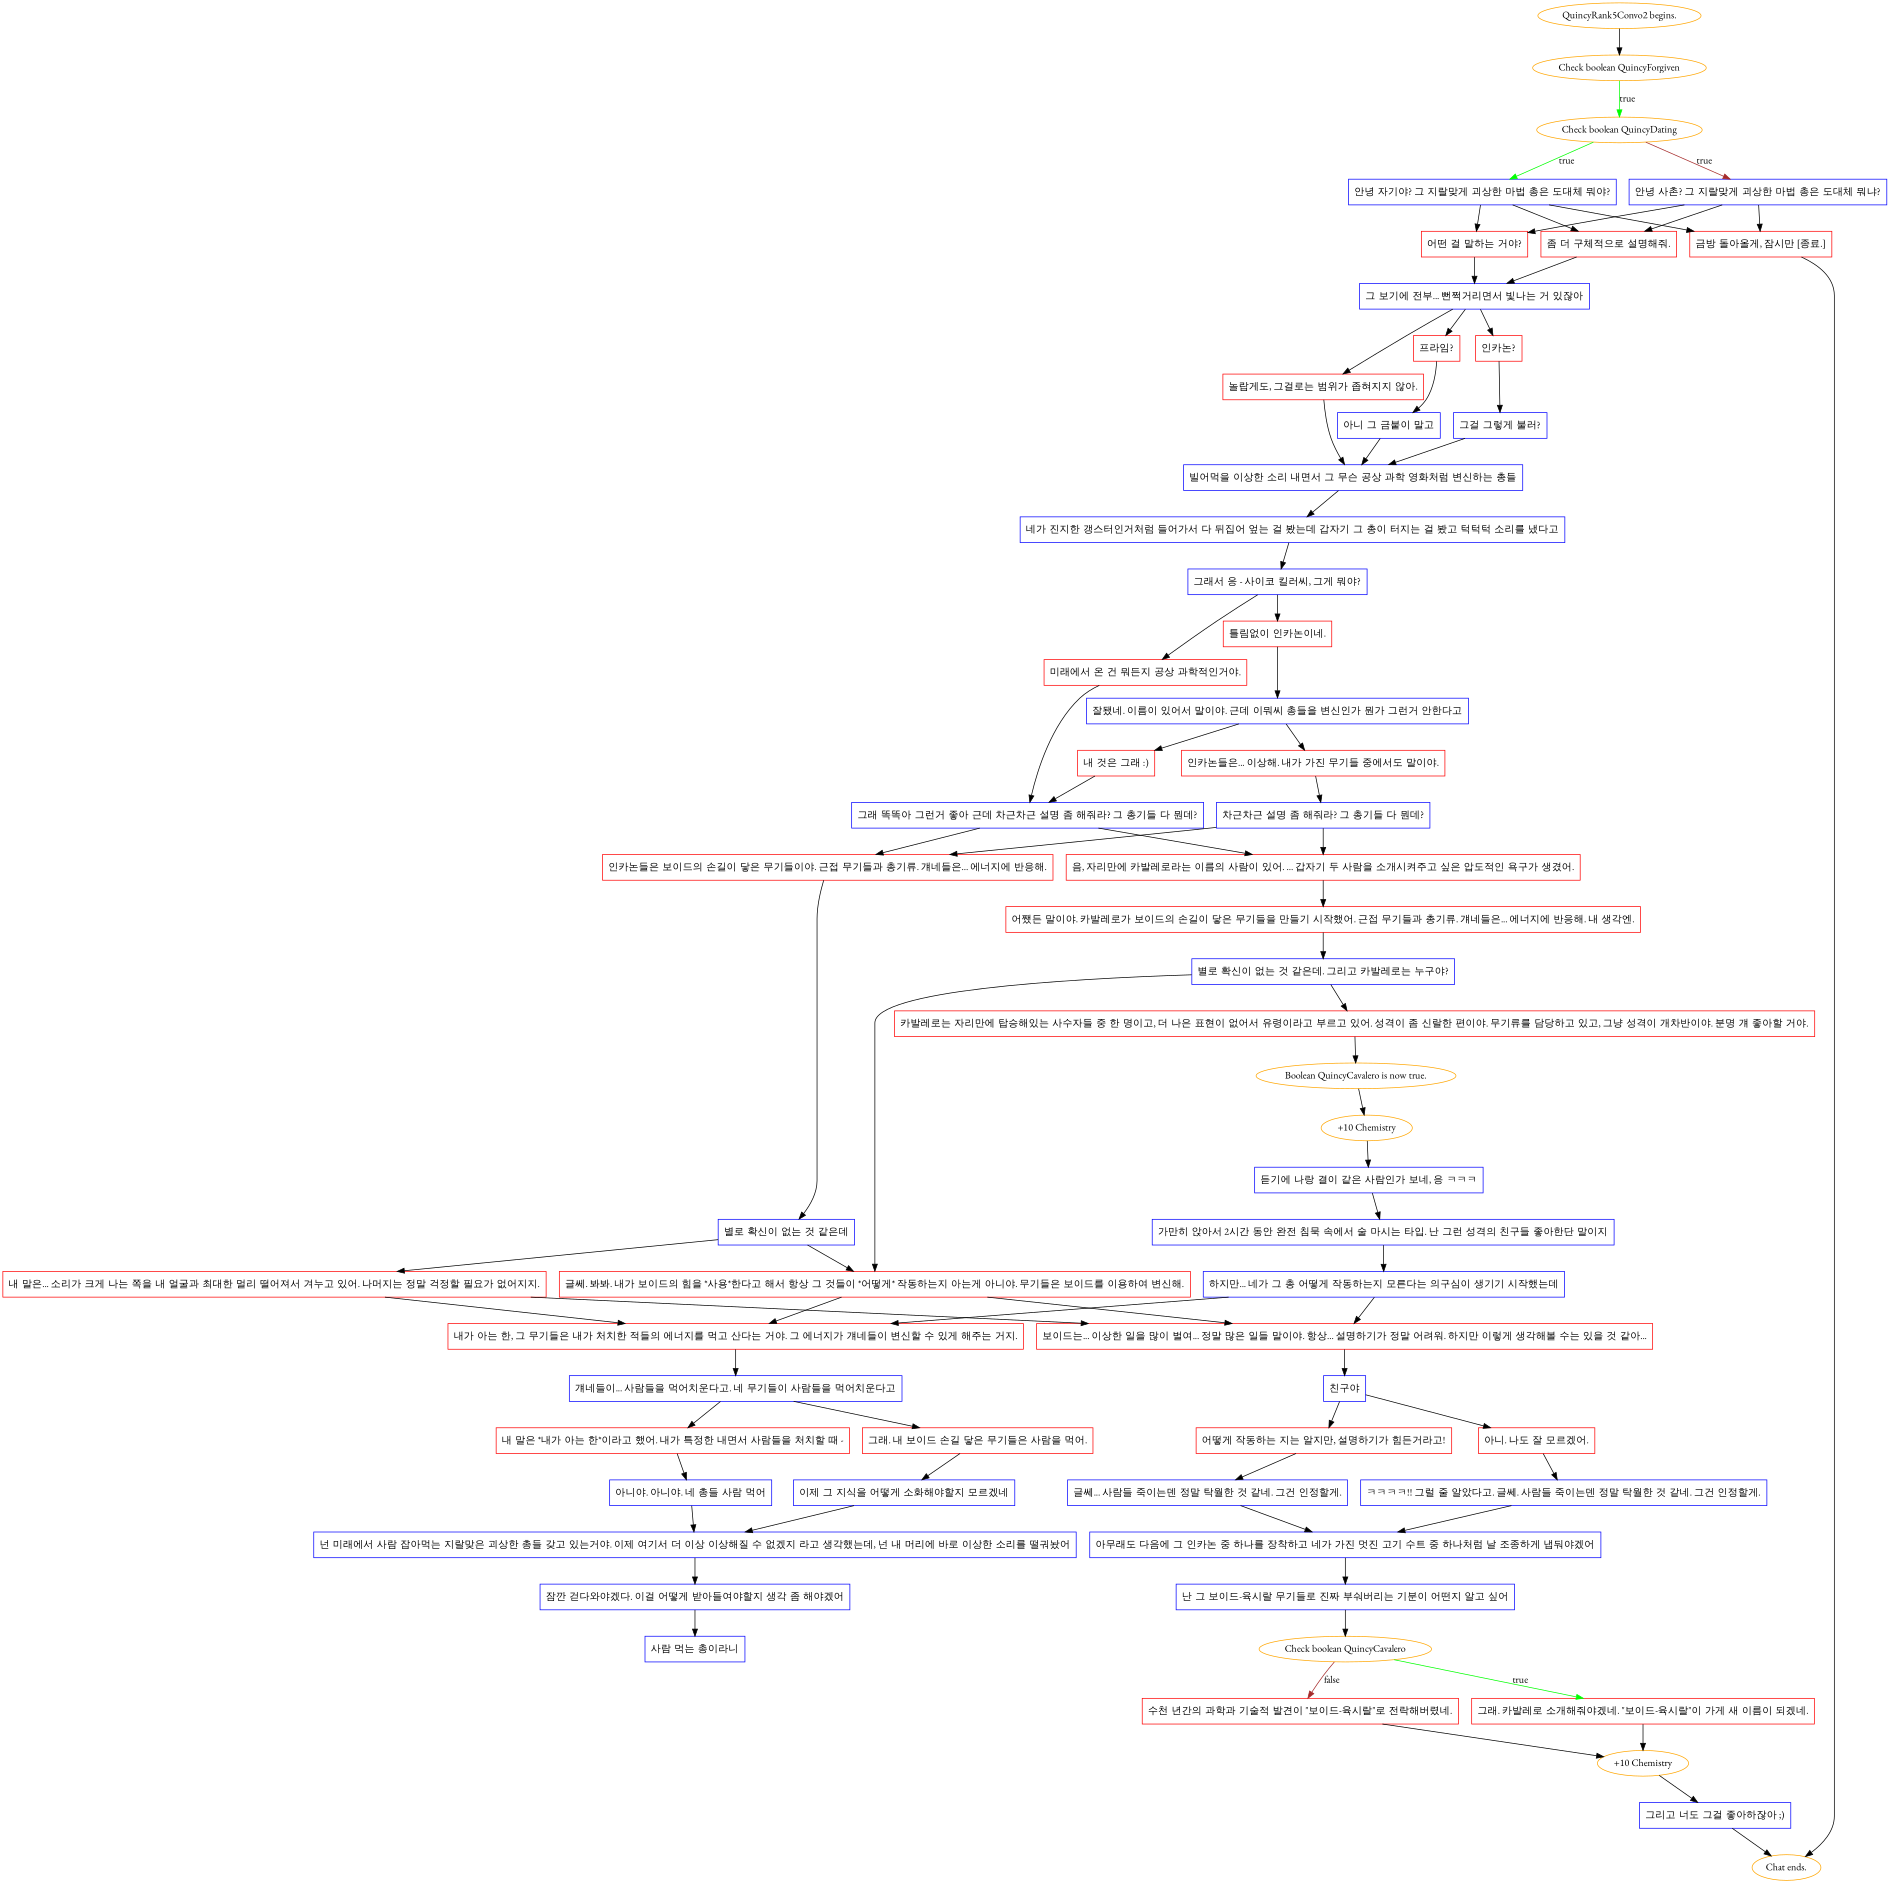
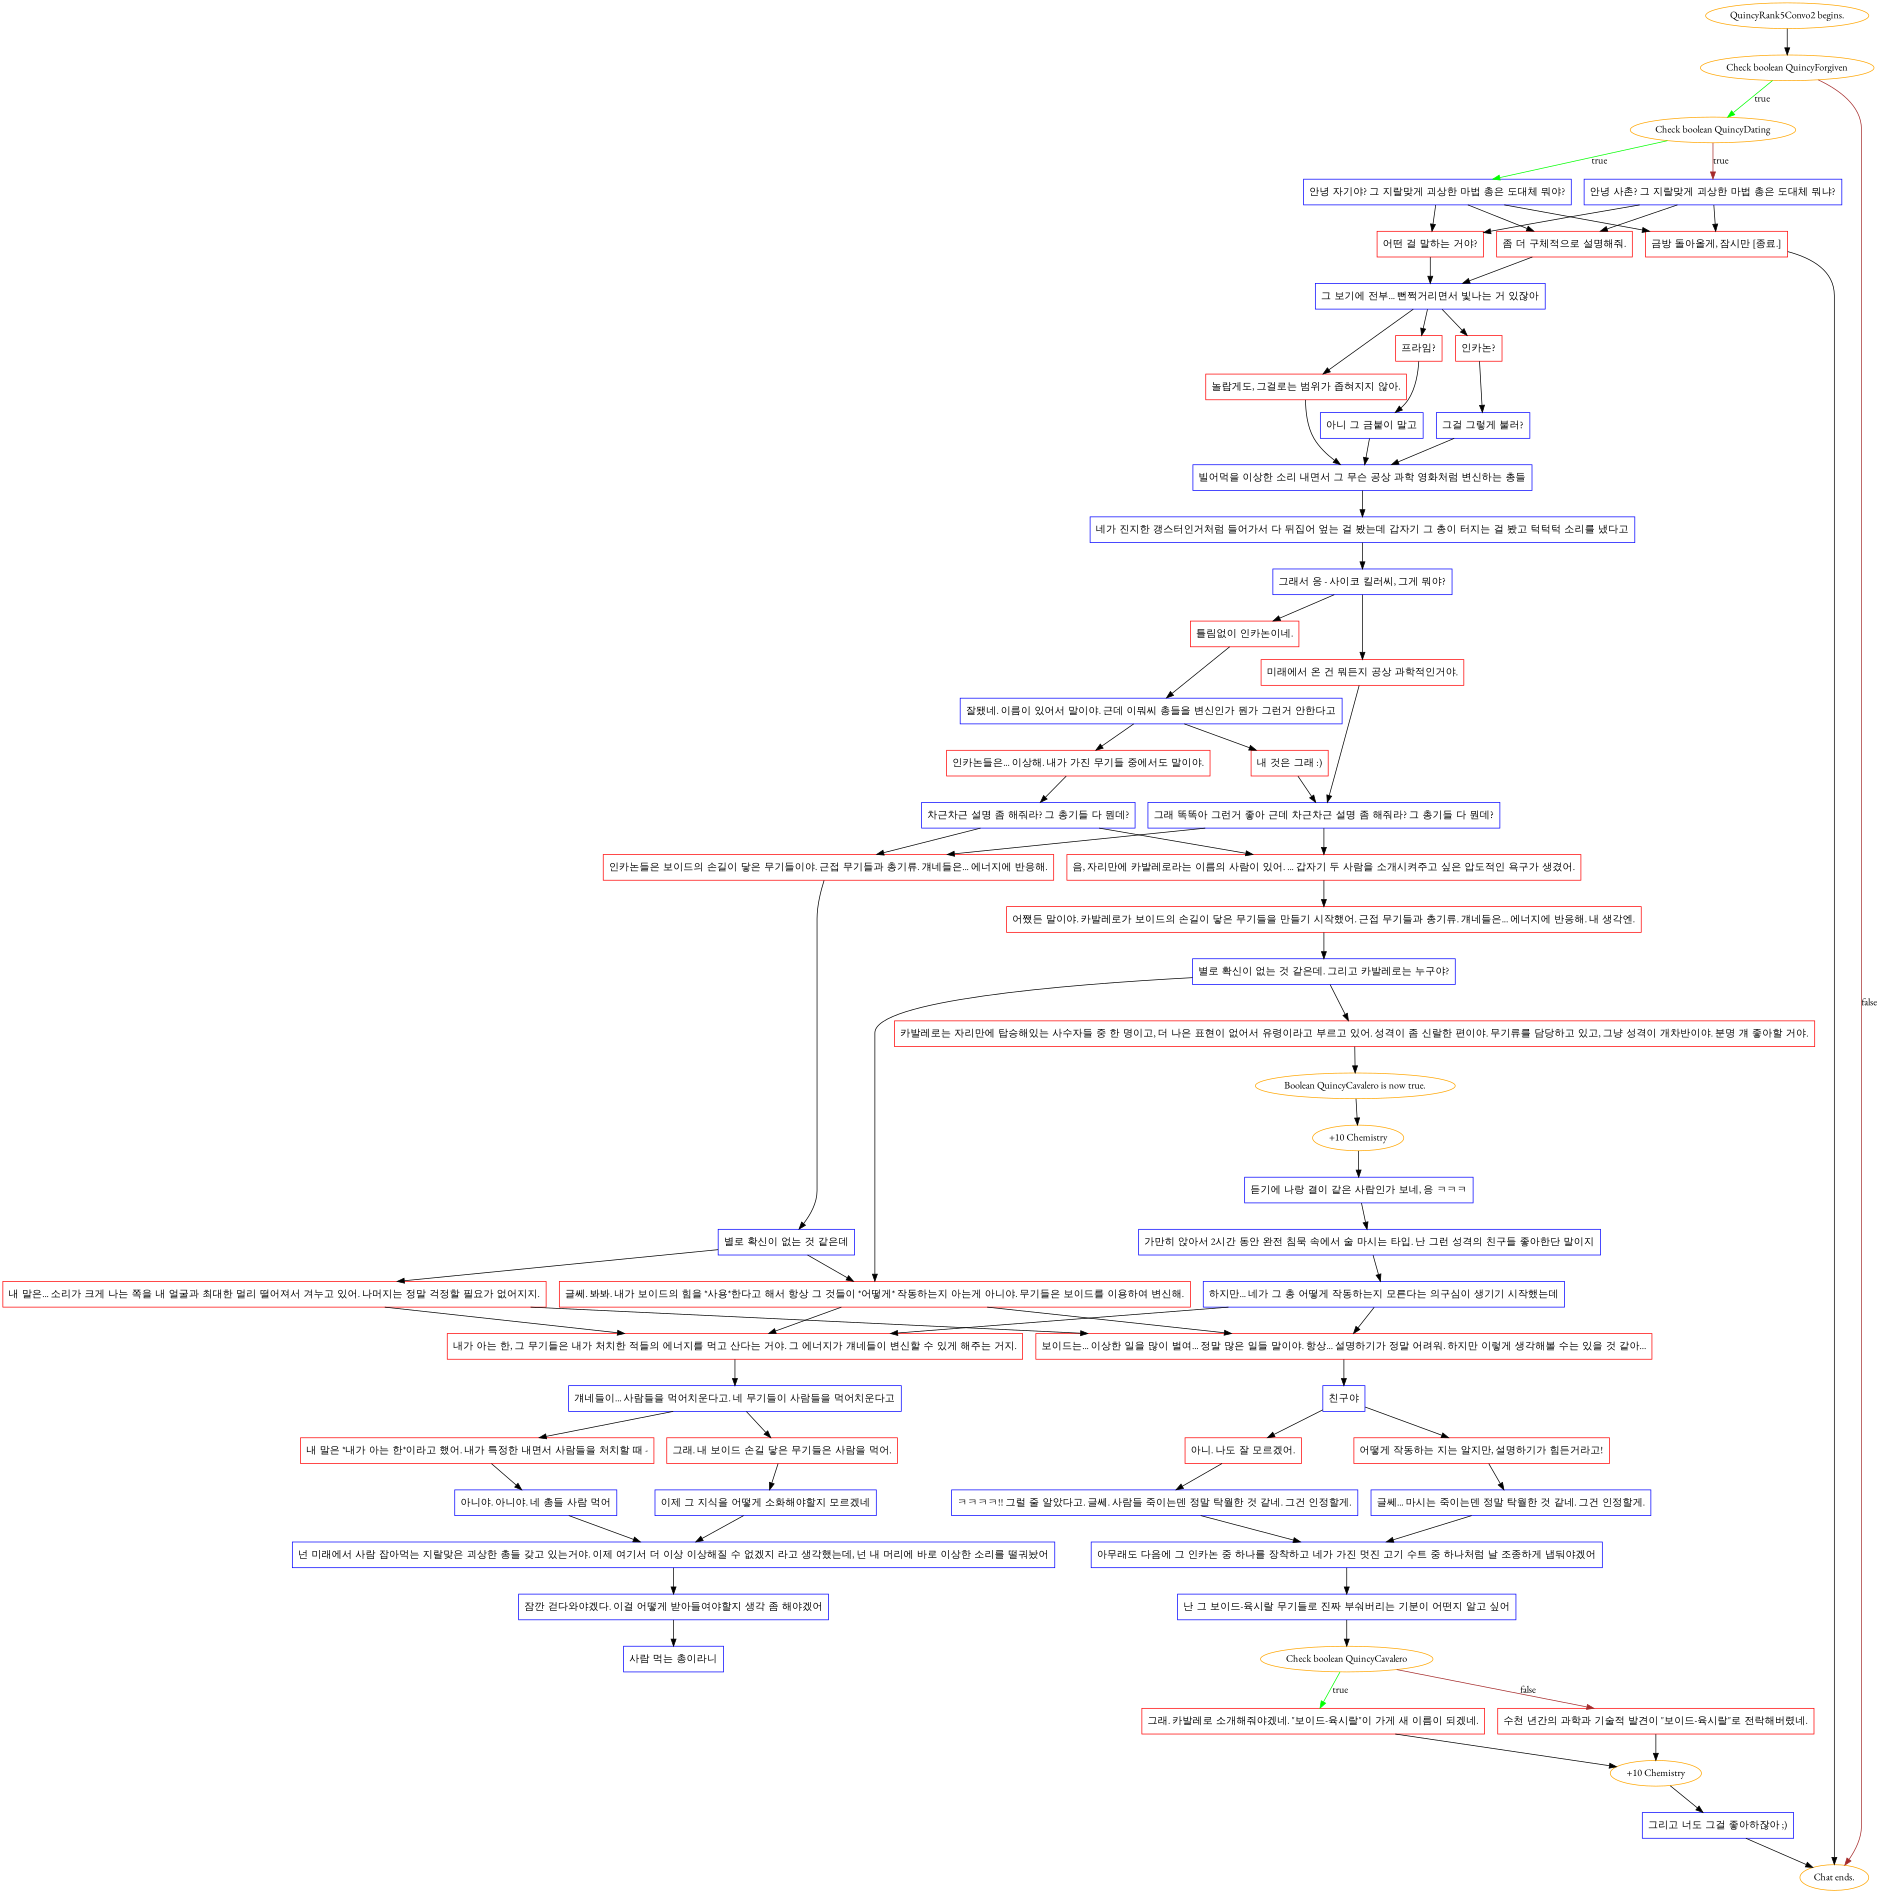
edge "Check boolean QuincyForgiven" -> "Chat ends.": added, label "false"
node "글쎄... 사람들 죽이는덴 정말 탁월한 것 같네. 그건 인정할게.": label "글쎄... 사람들 죽이는덴 정말 탁월한 것 같네. 그건 인정할게." -> "글쎄... 마시는 죽이는덴 정말 탁월한 것 같네. 그건 인정할게."
